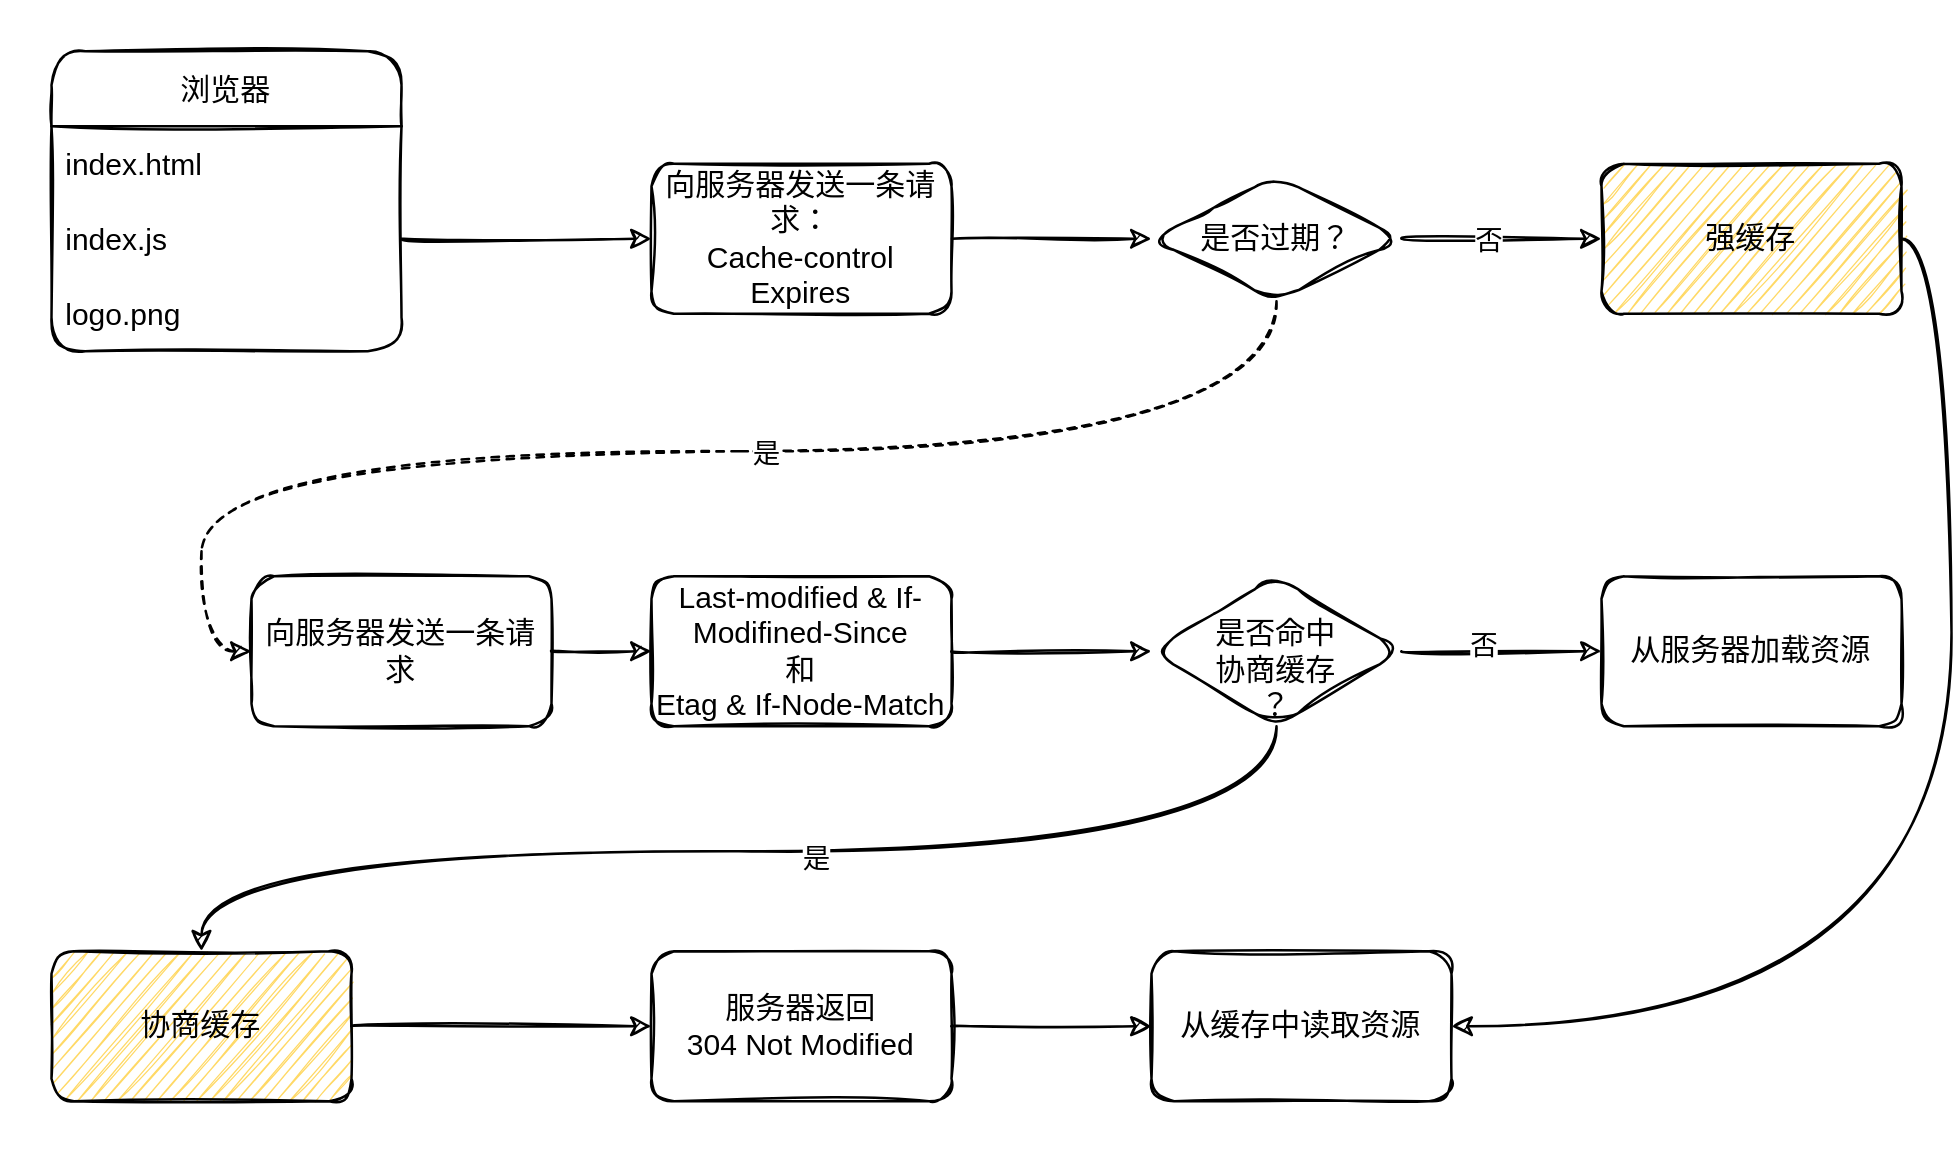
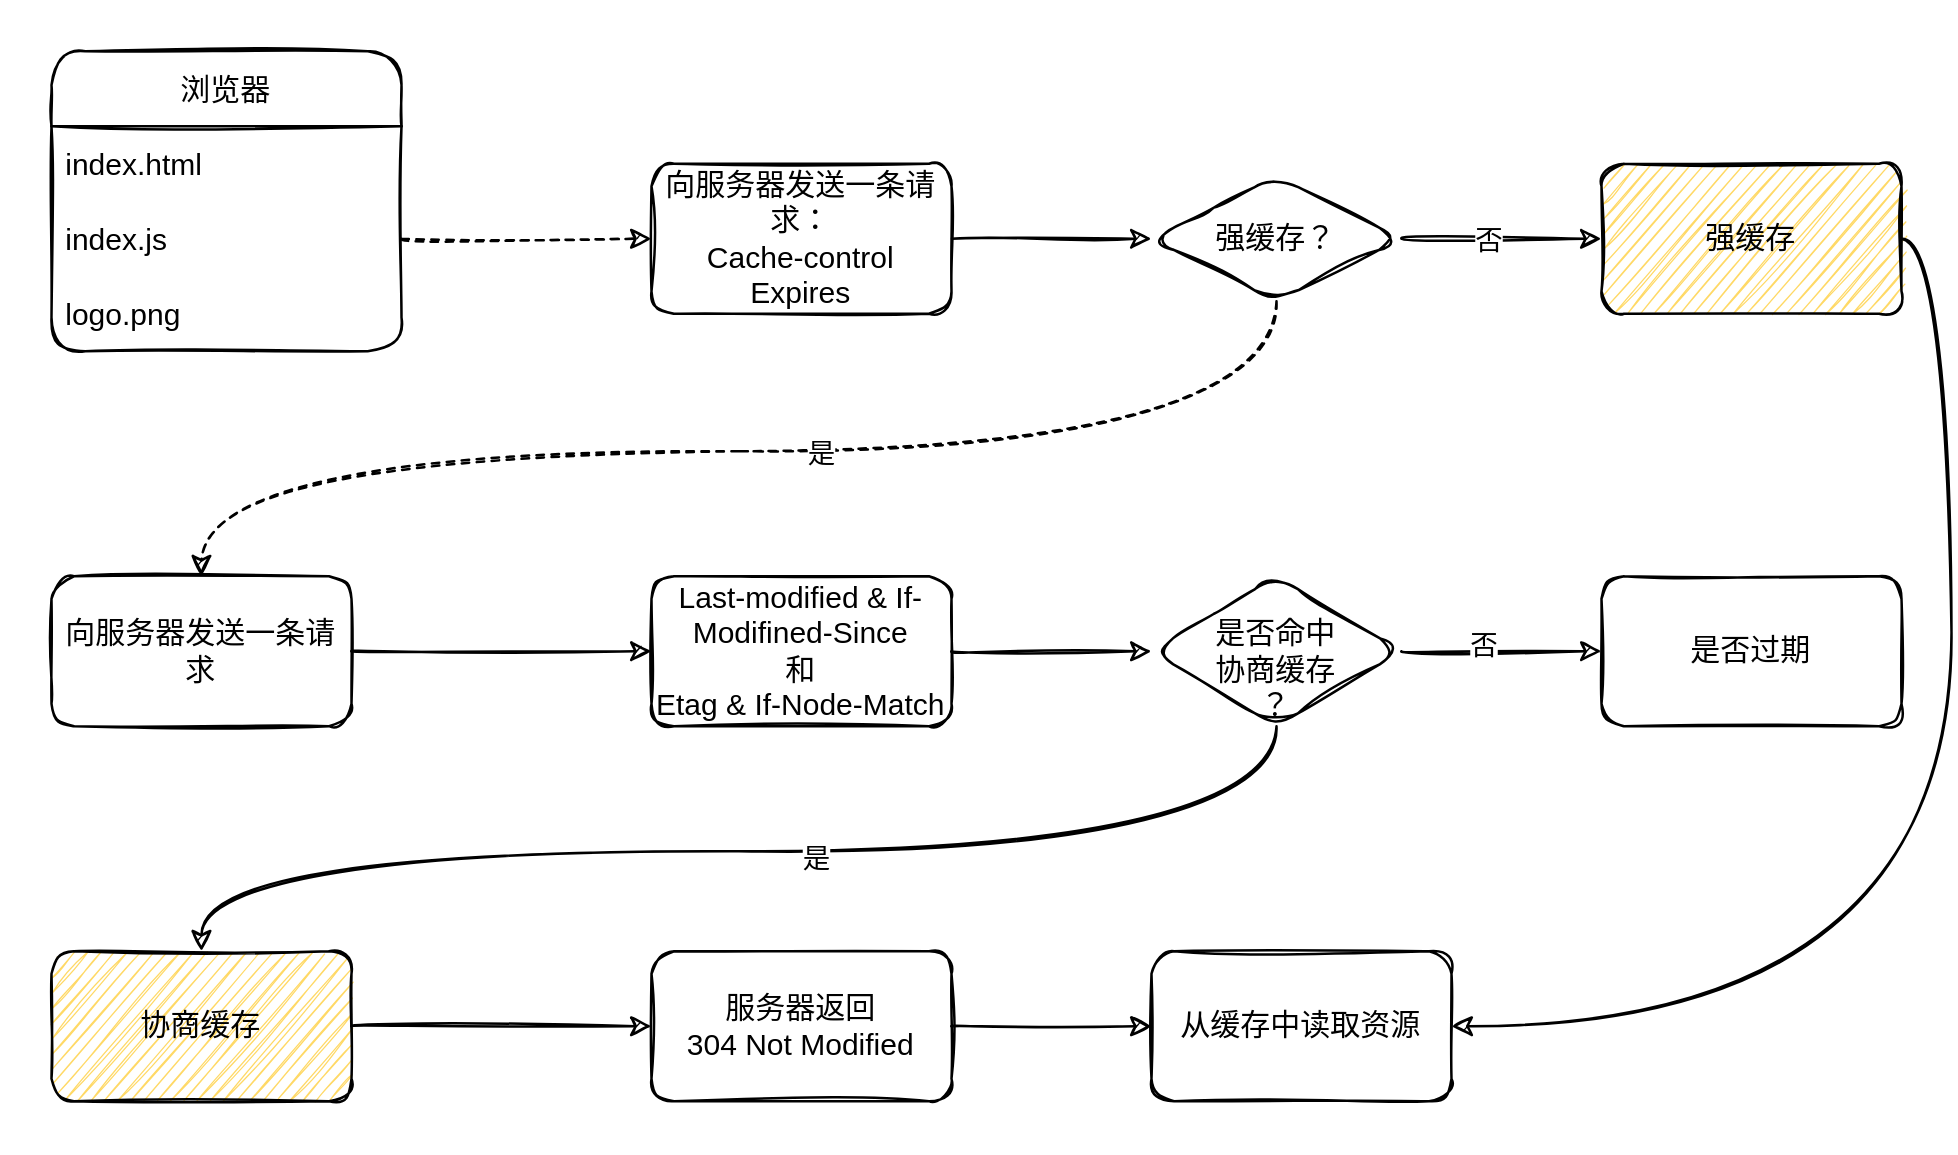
edge "index.js" -> "向服务器发送一条请求： Cache-control Expires": style solid -> dashed
node "是否过期？": label "是否过期？" -> "强缓存？"
node "向服务器发送一条请求": moved (401, 651) -> (201, 651)
node "从服务器加载资源": label "从服务器加载资源" -> "是否过期"
